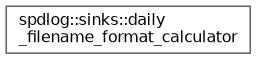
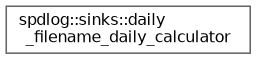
node "spdlog::sinks::daily _filename_format_calculator": label "spdlog::sinks::daily _filename_format_calculator" -> "spdlog::sinks::daily _filename_daily_calculator"
